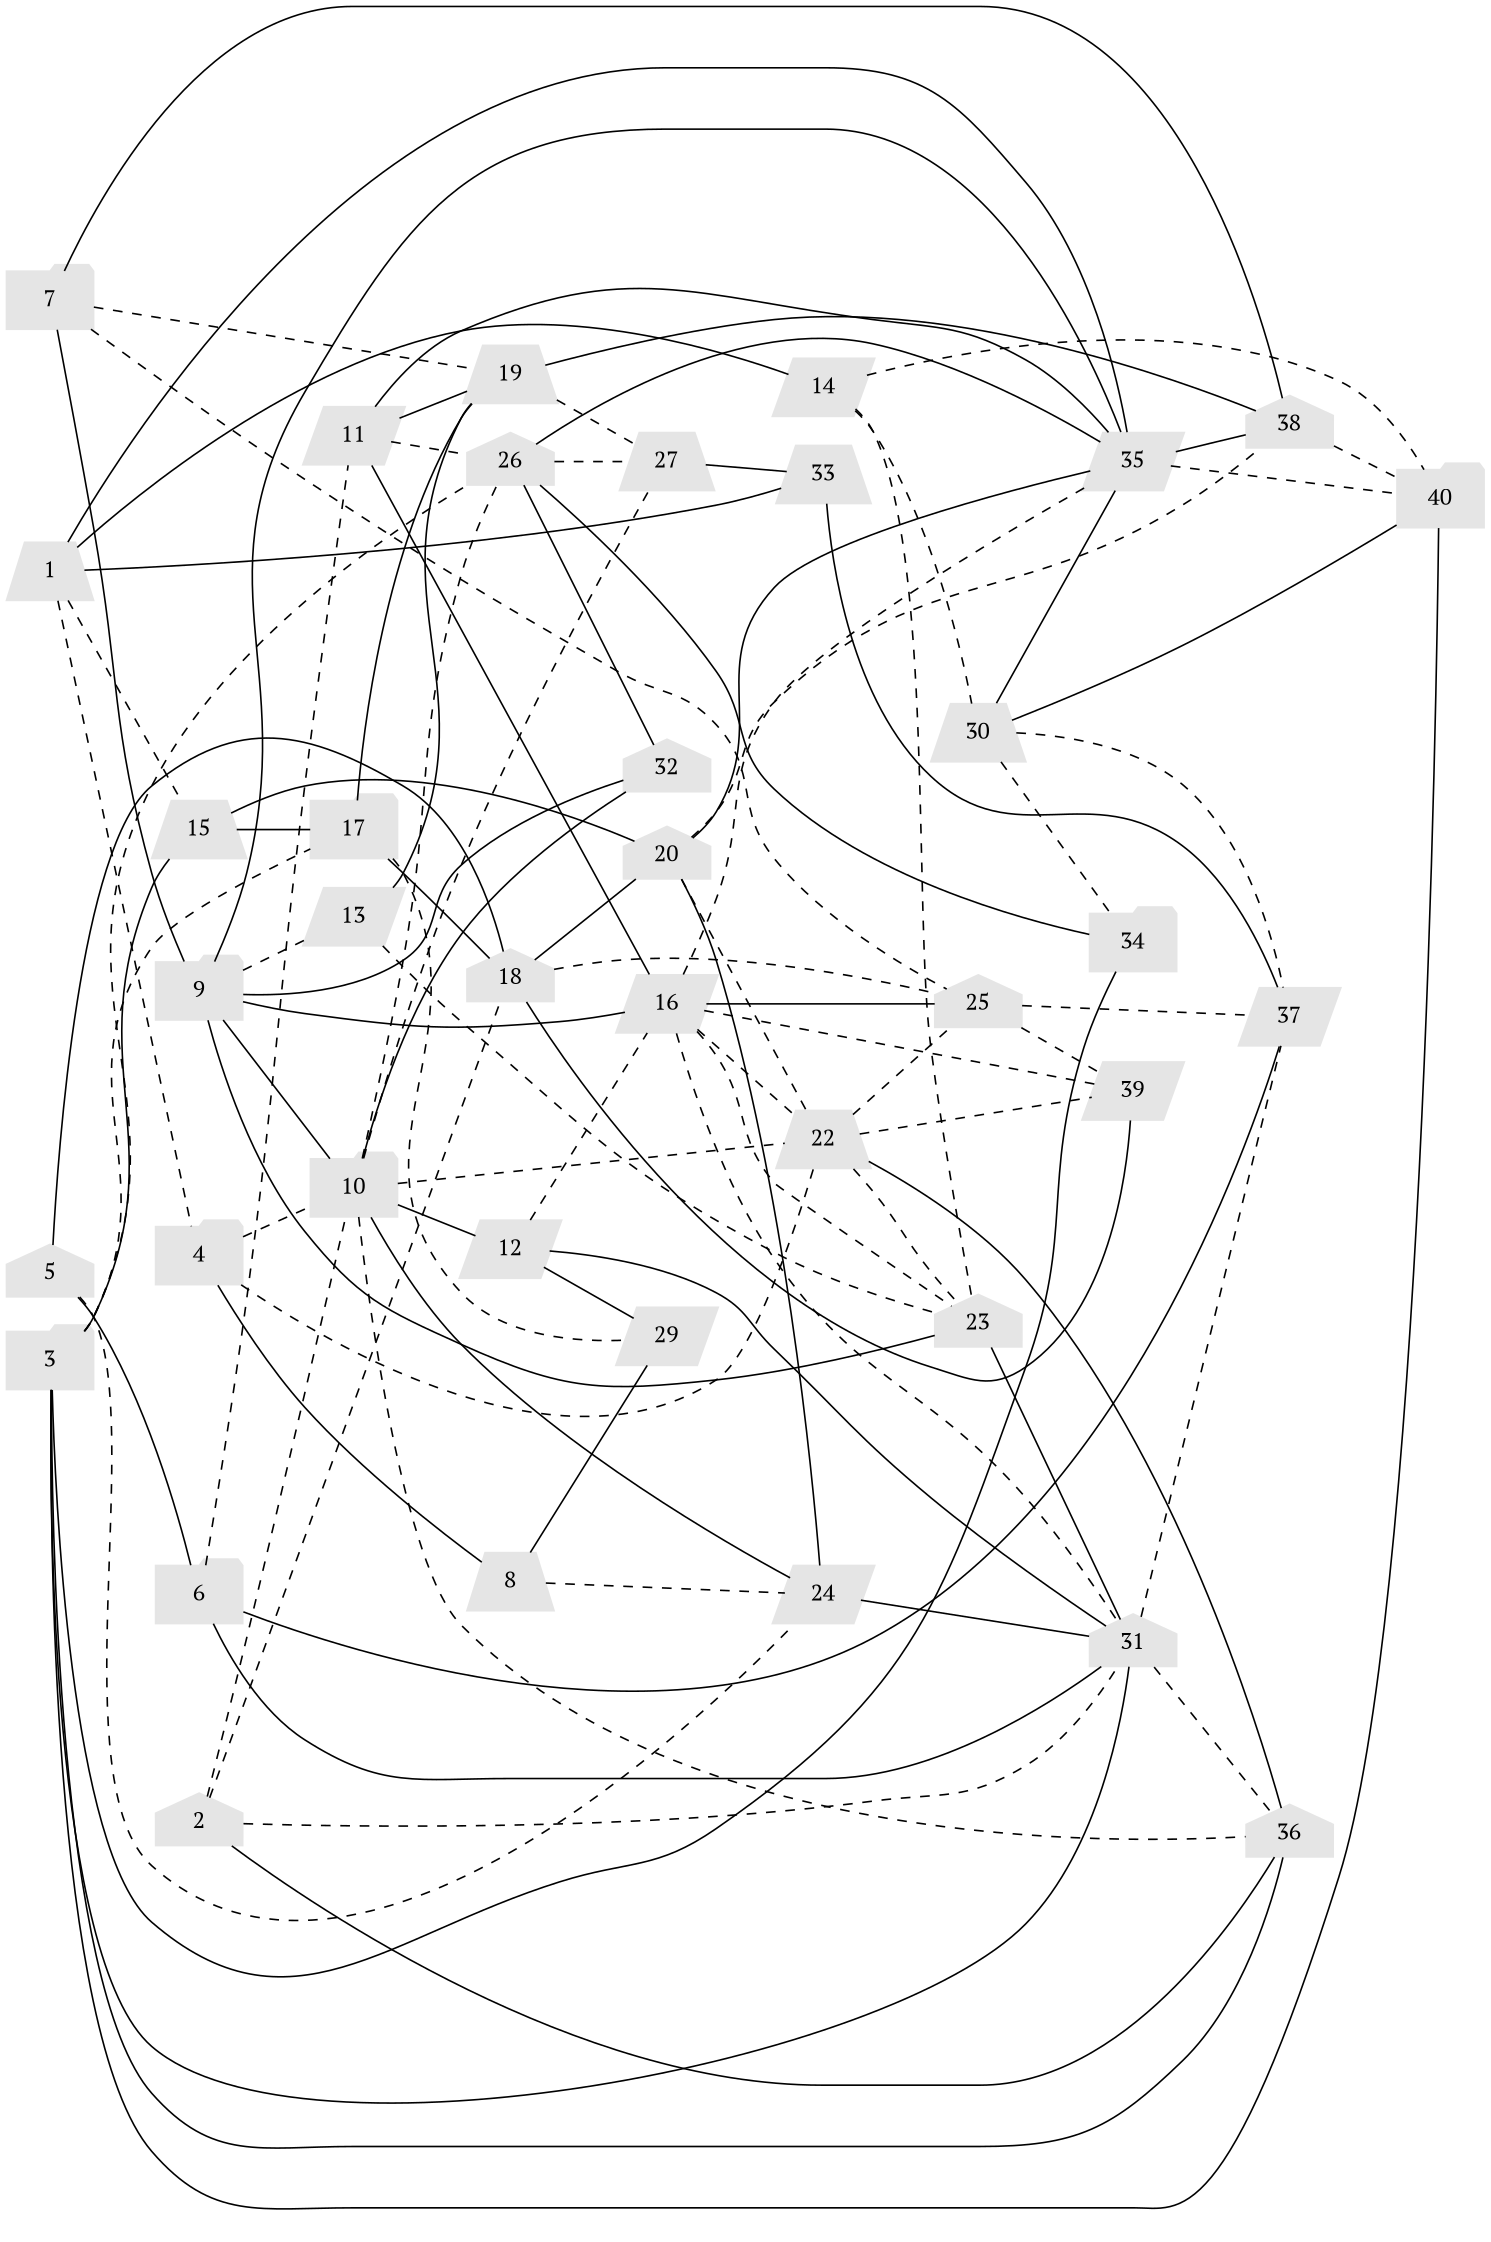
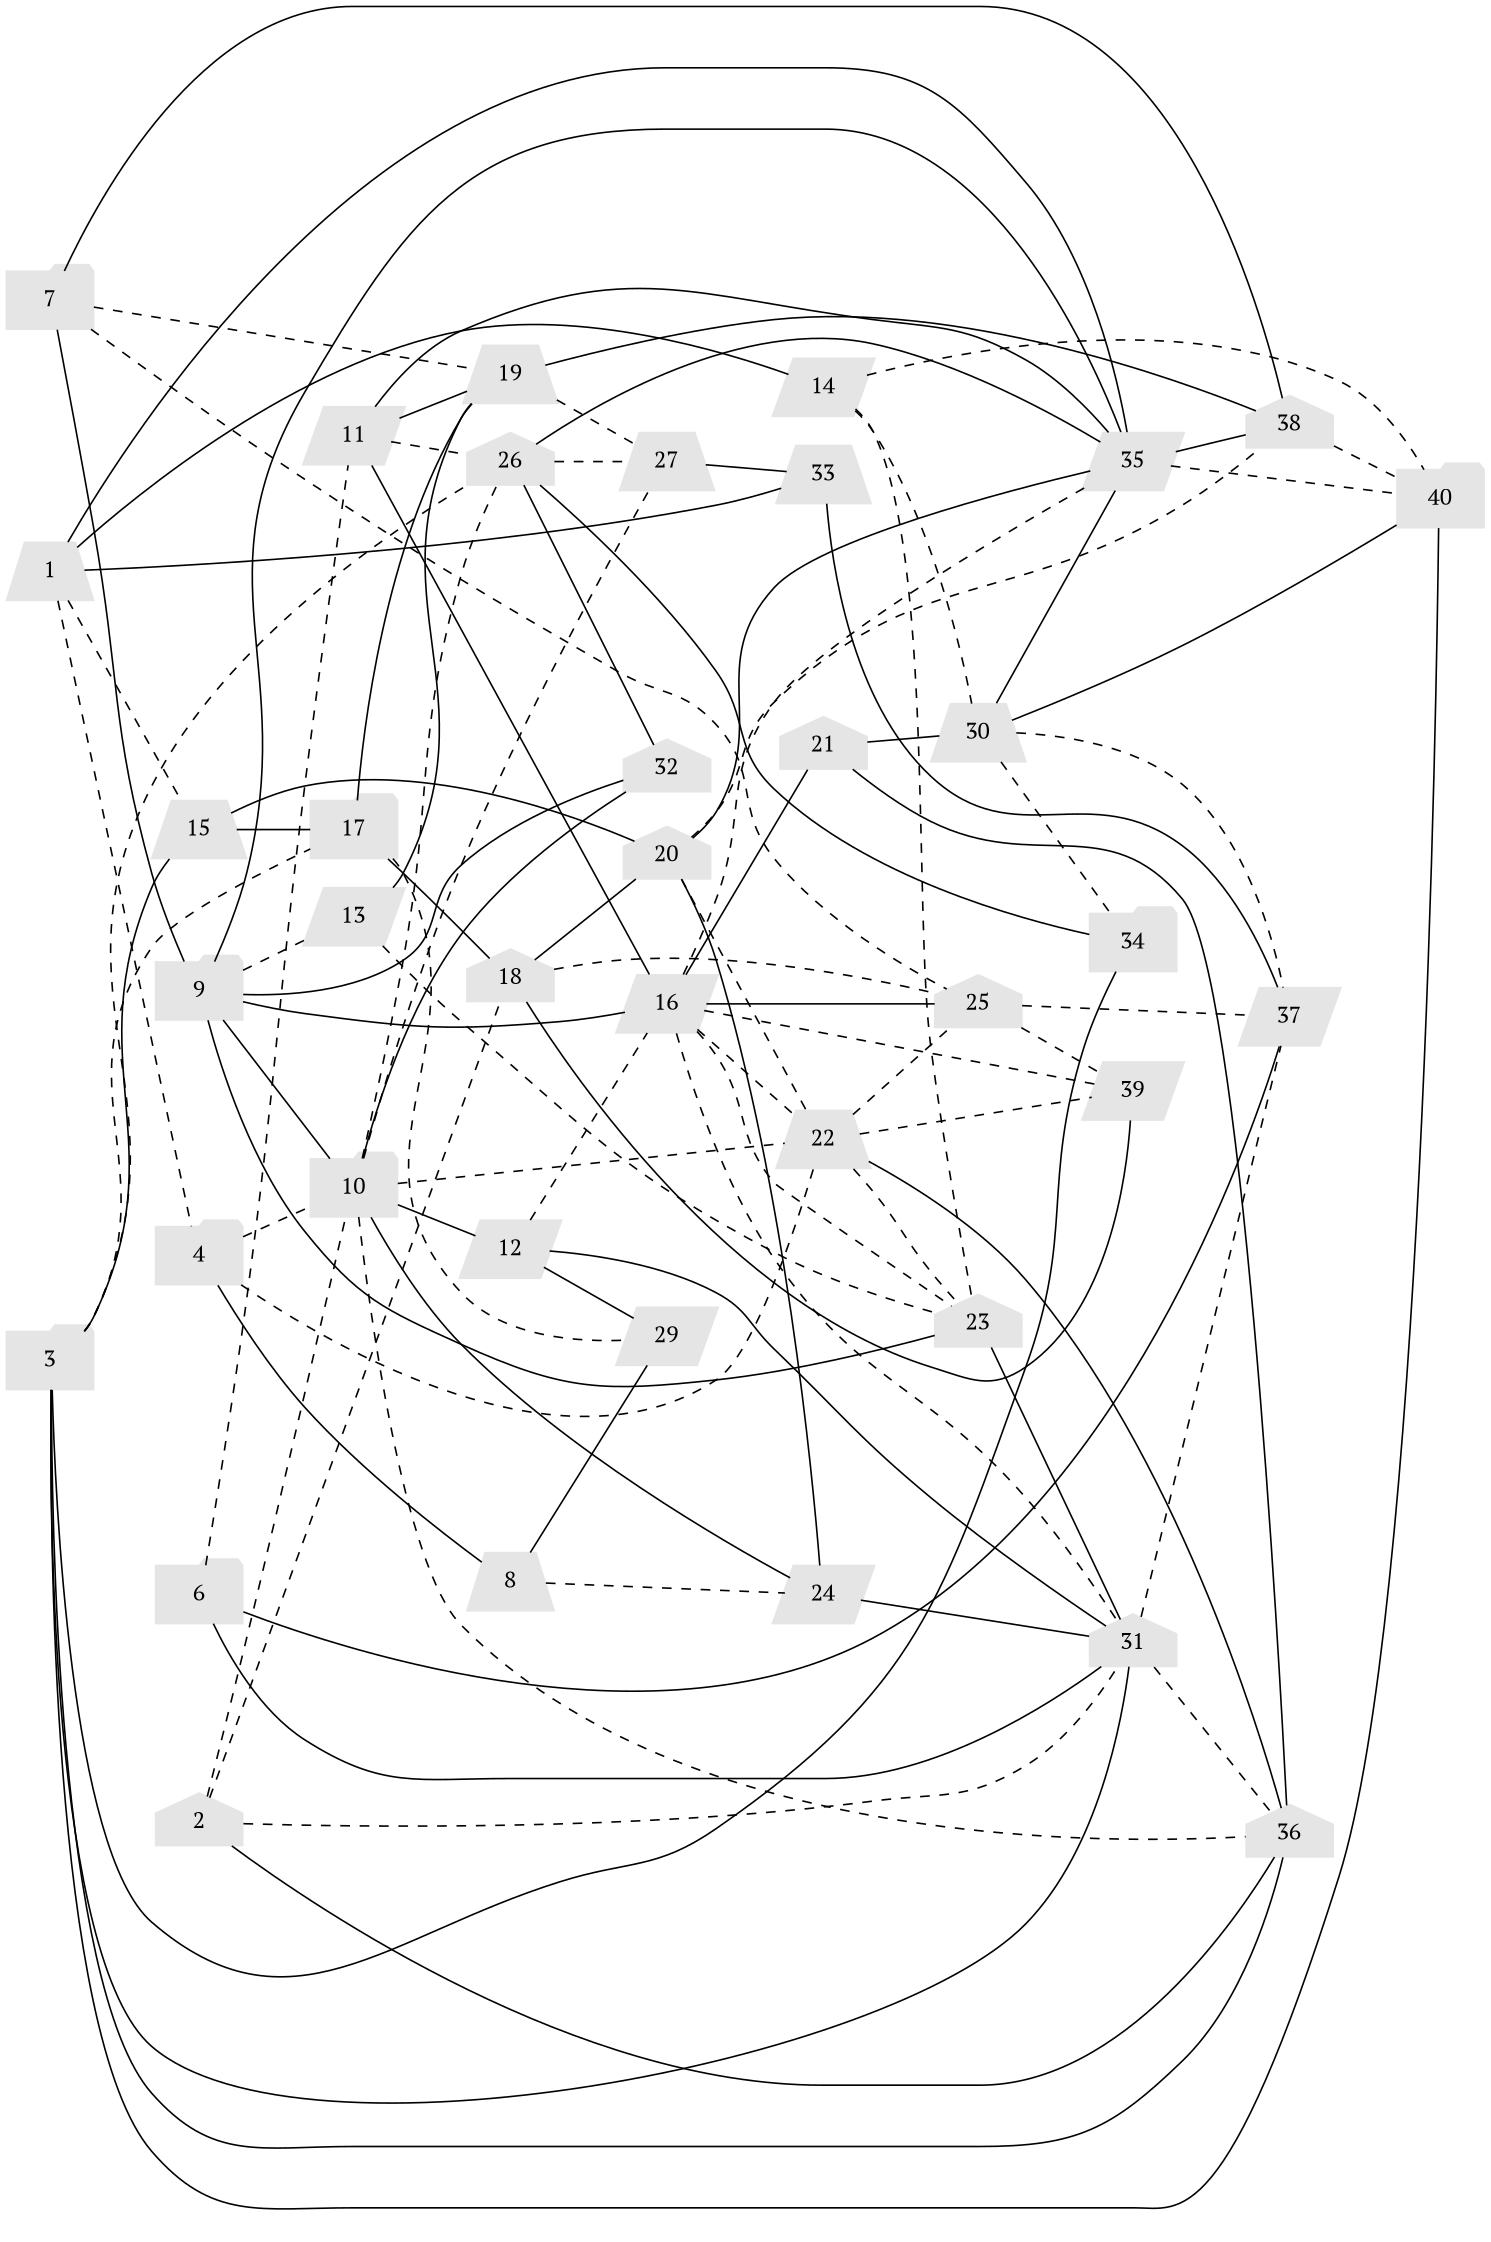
node "21": added
node "5": removed
